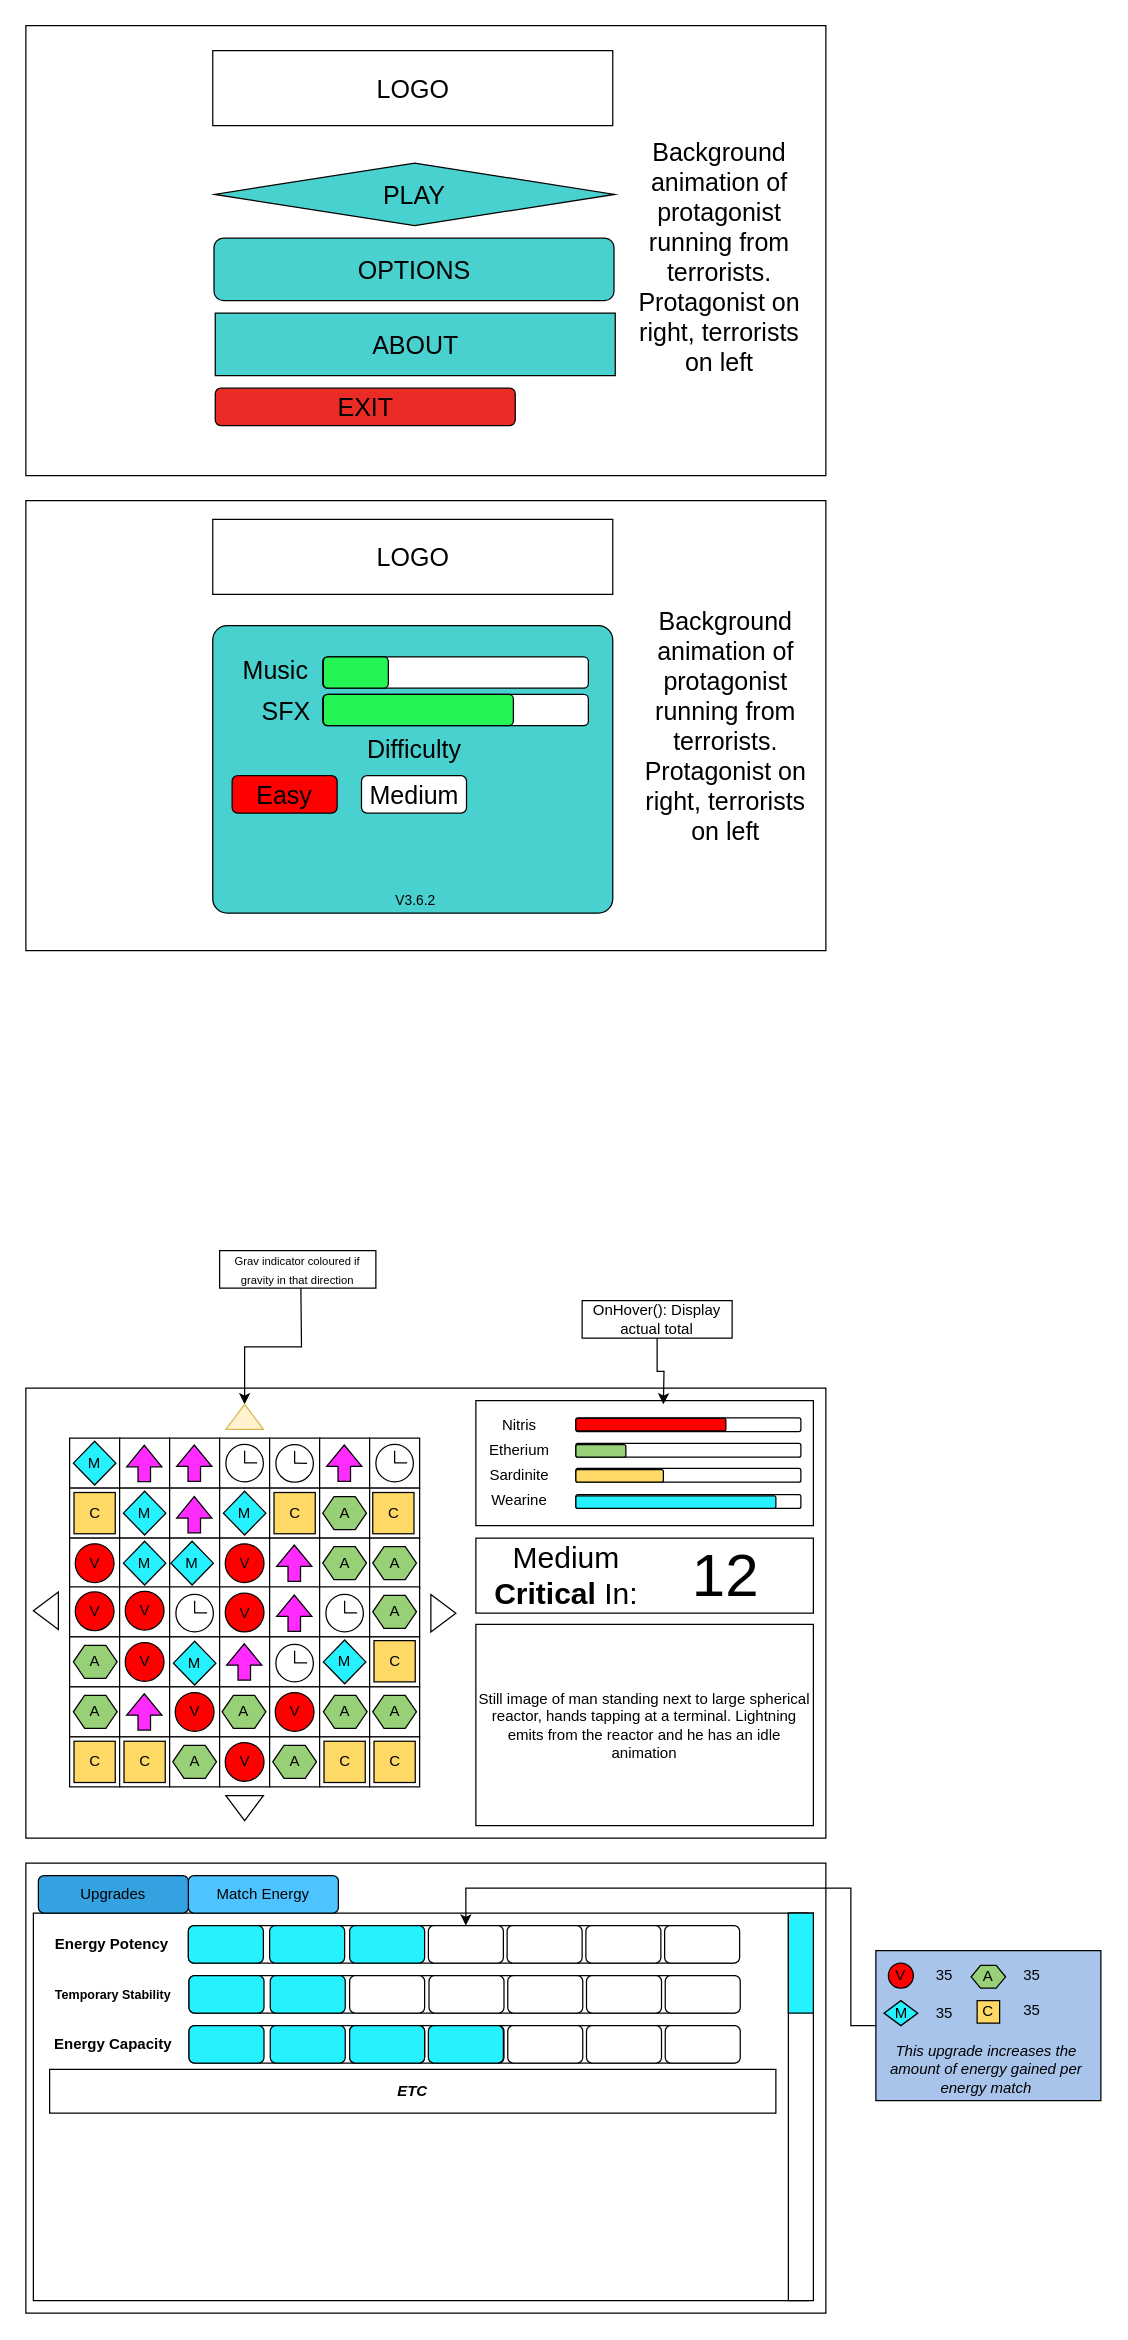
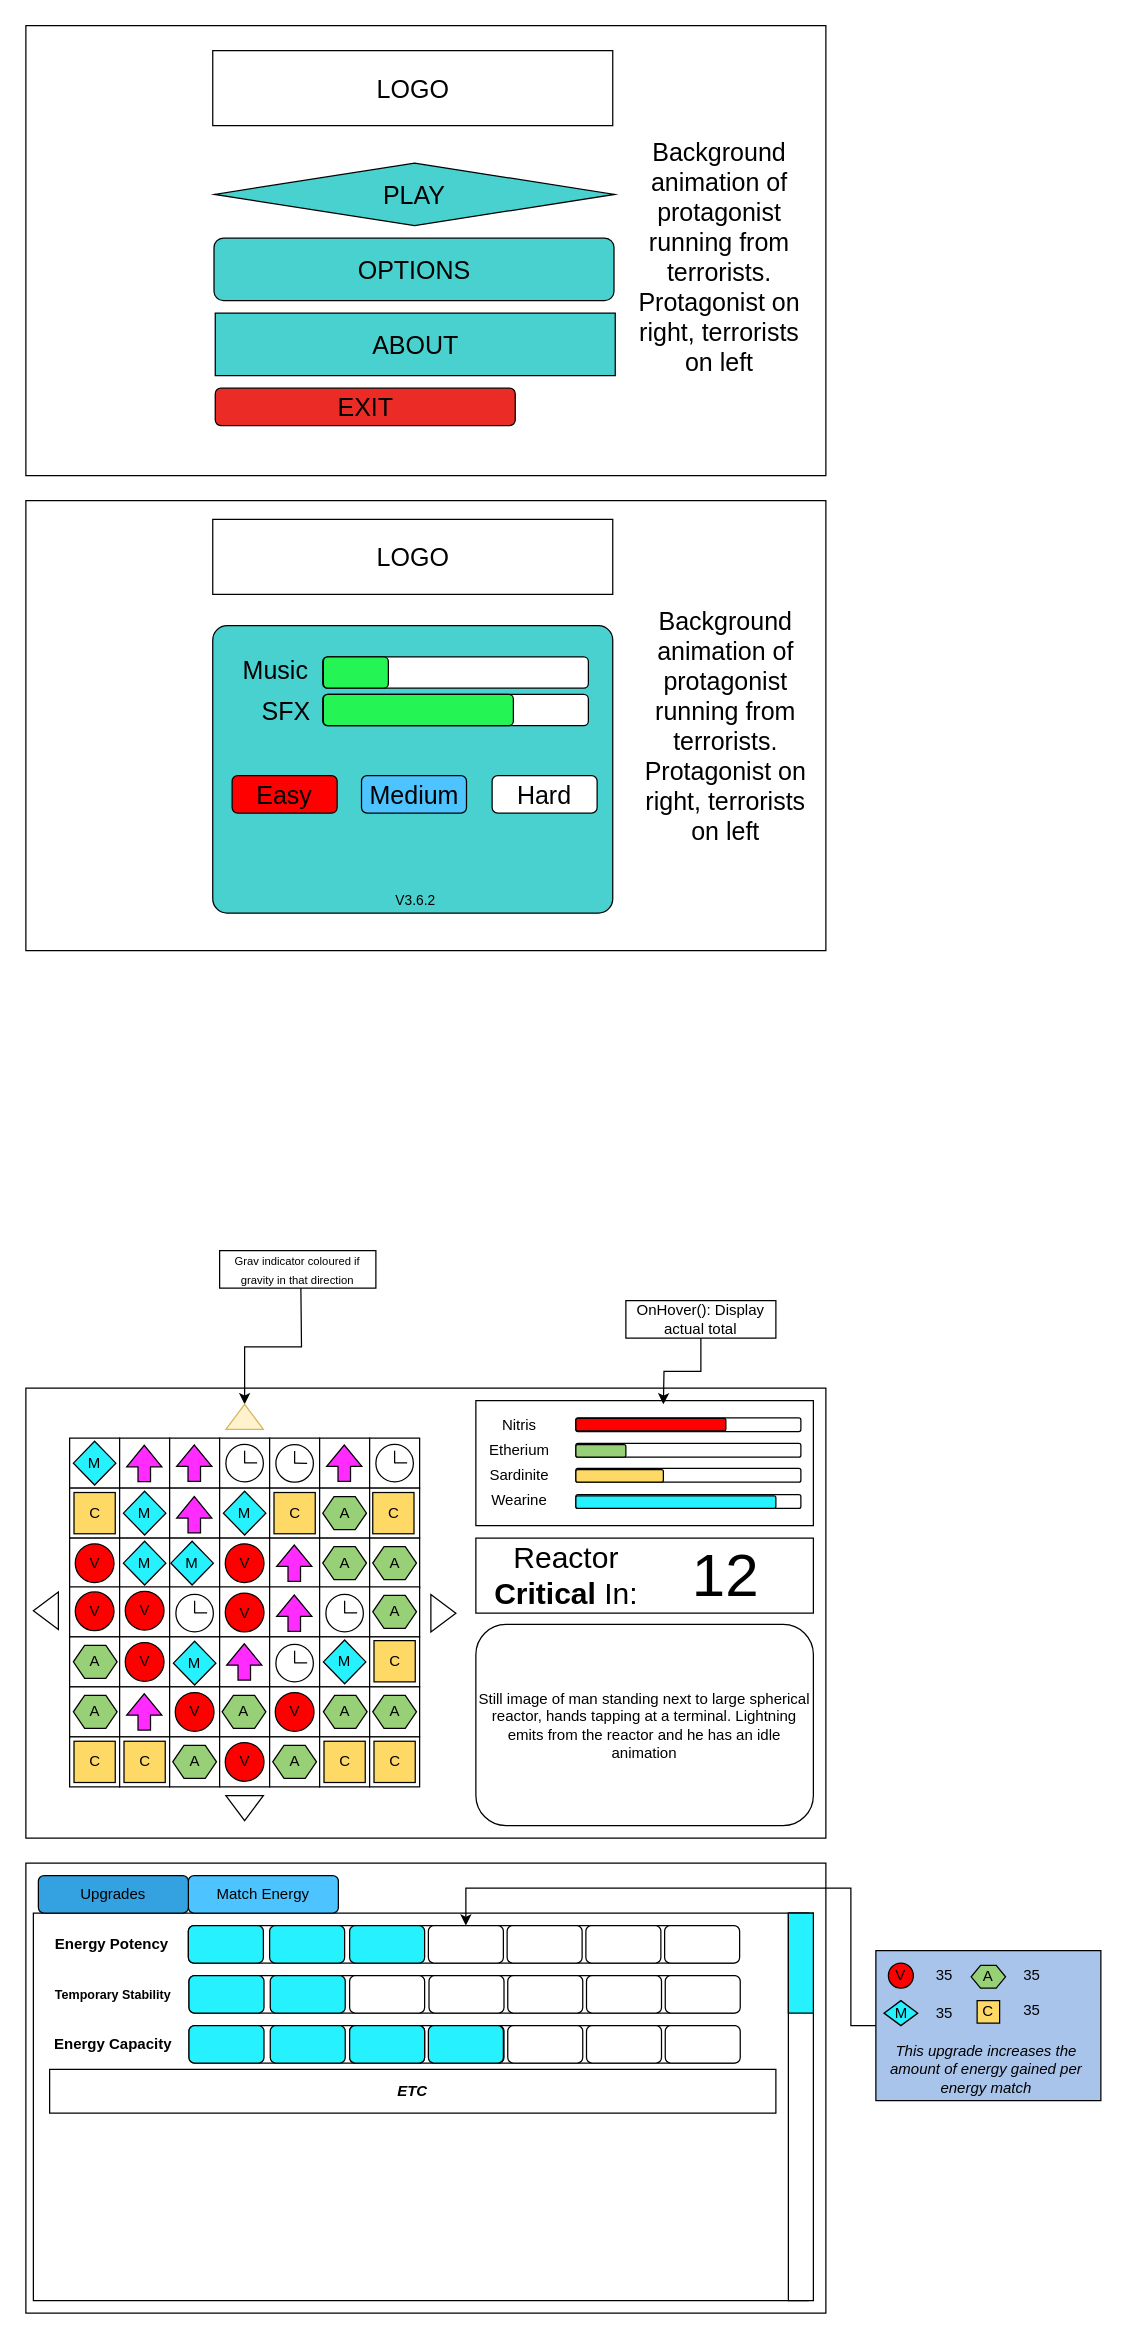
node "Difficulty": removed
node "Medium": fillcolor #ffffff -> #4dc3ff
node "Hard": added
node "OnHover(): Display actual total": moved (657, 1319) -> (701, 1319)
node "Medium Critical In:": label "Medium Critical In:" -> "Reactor Critical In:"
node "Still image of man standing next to large spherical reactor, hands tapping at a terminal. Lightning emits from the reactor and he has an idle animation": shape rectangle -> rounded rectangle
